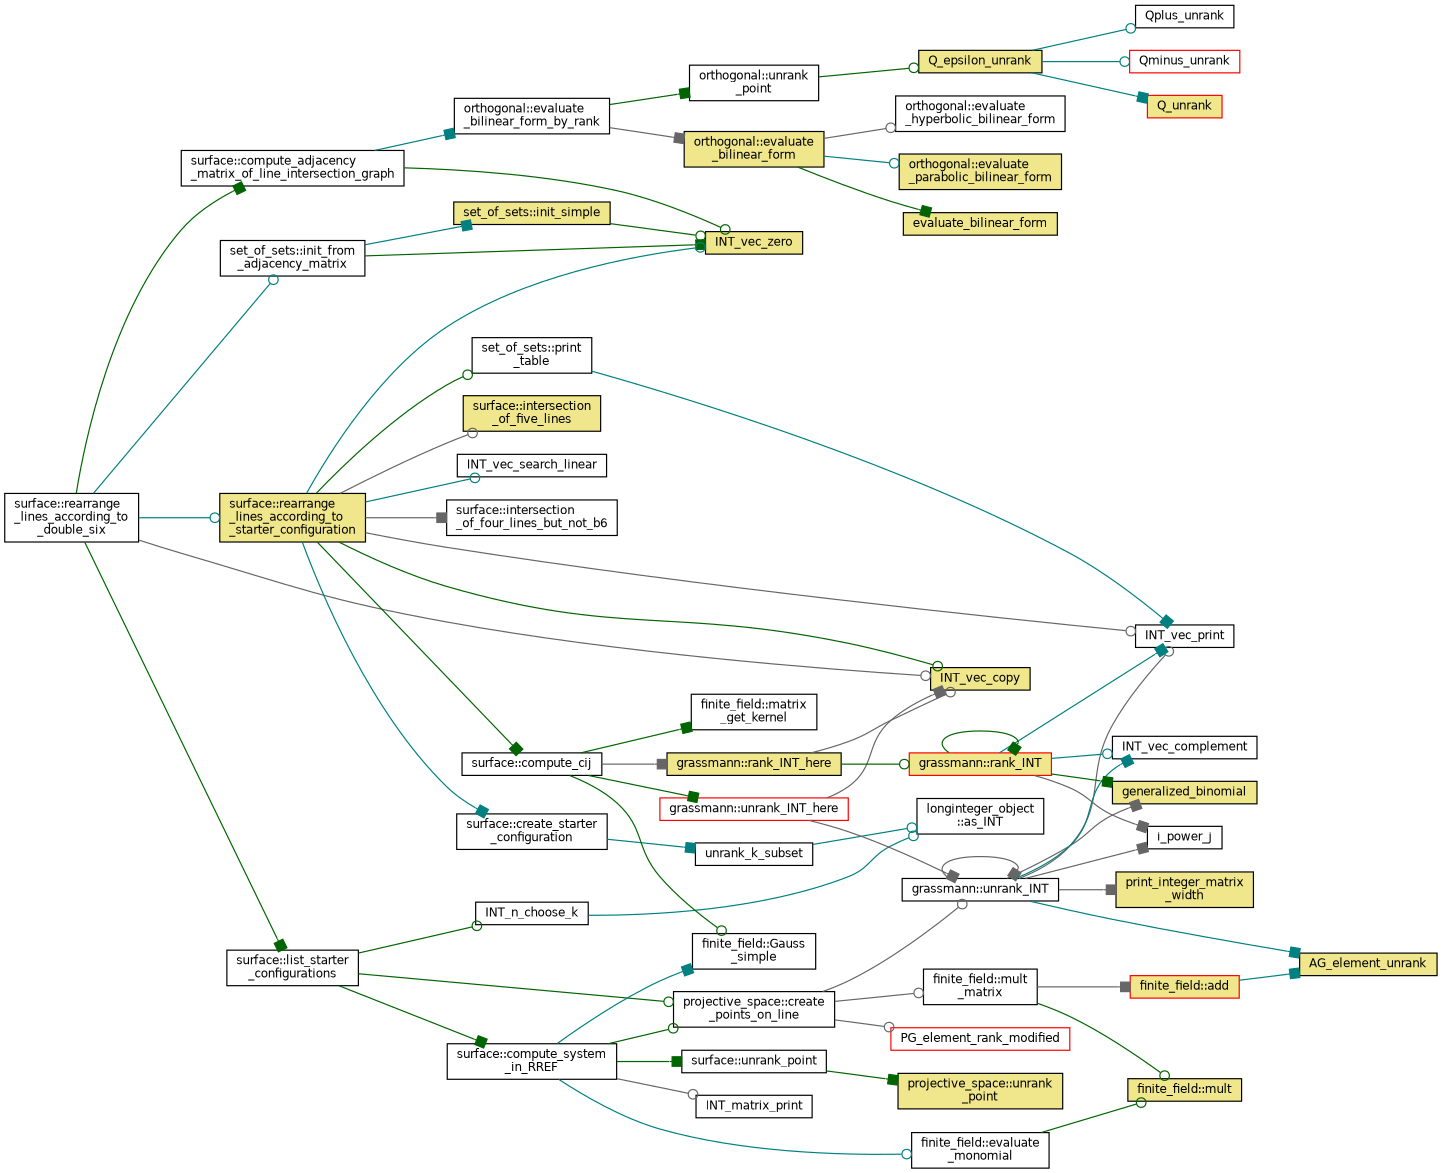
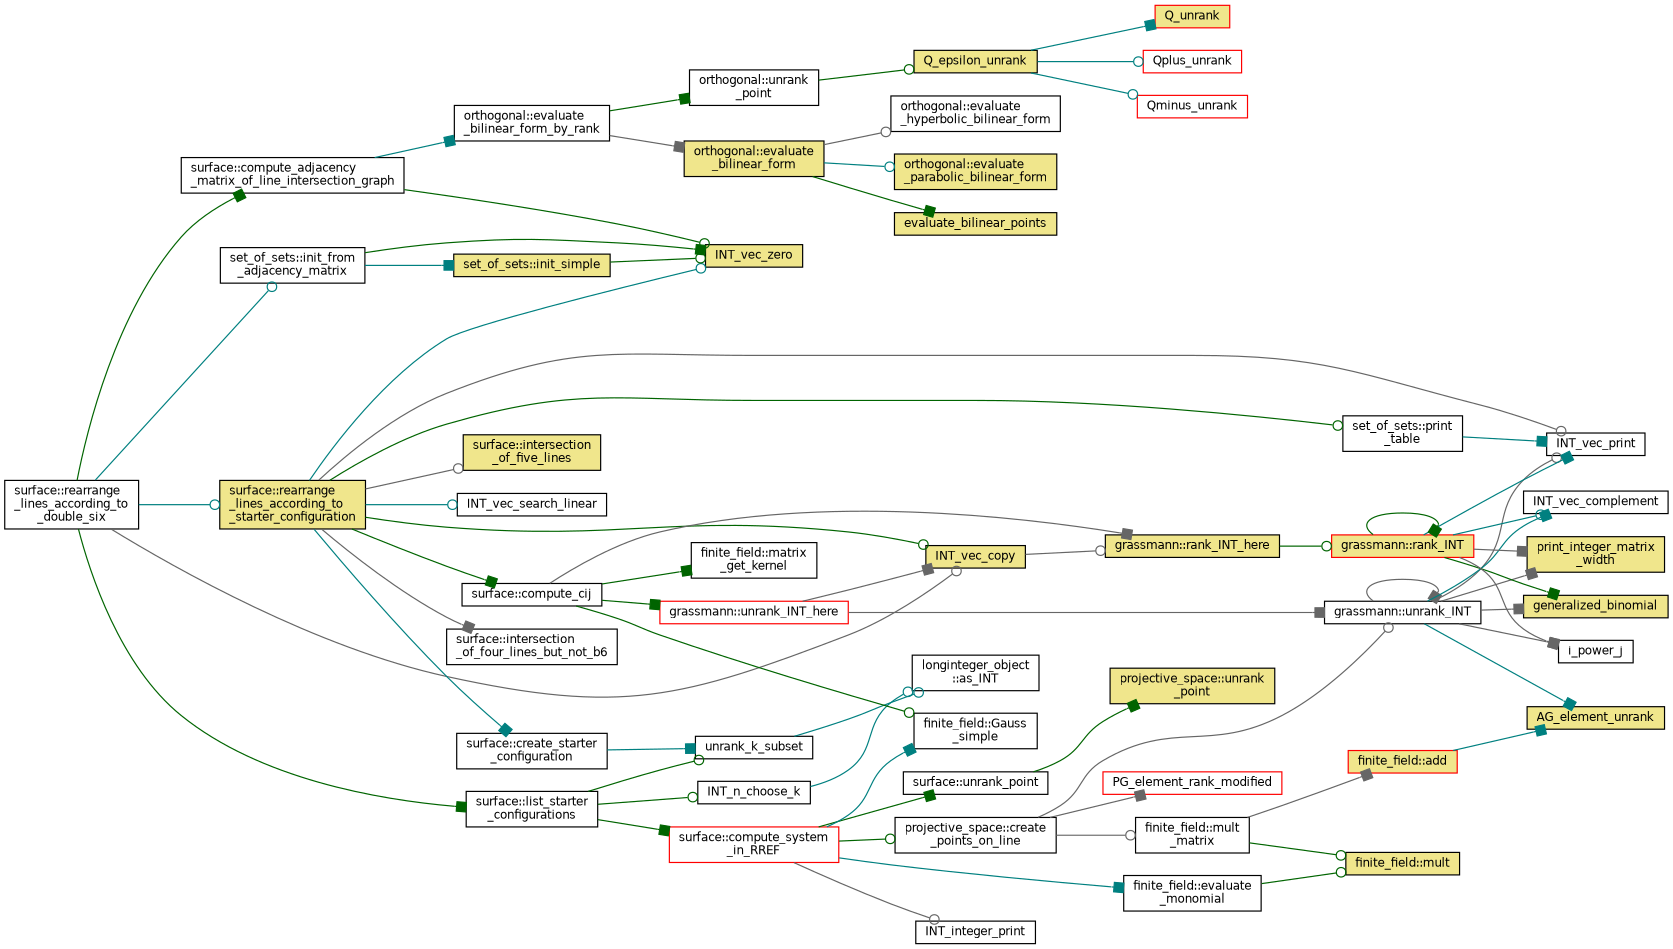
node "Qplus_unrank": color black -> red
node "evaluate_bilinear_form": label "evaluate_bilinear_form" -> "evaluate_bilinear_points"
edge "grassmann::rank_INT" -> "print_integer_matrix _width": added
edge "grassmann::rank_INT_here" -> "INT_vec_copy": reversed
edge "surface::list_starter _configurations" -> "projective_space::create _points_on_line": now "surface::list_starter _configurations" -> "unrank_k_subset"
edge "projective_space::create _points_on_line" -> "PG_element_rank_modified": arrowhead odot -> box
node "surface::compute_system _in_RREF": color black -> red
node "INT_matrix_print": label "INT_matrix_print" -> "INT_integer_print"
edge "surface::compute_system _in_RREF" -> "finite_field::evaluate _monomial": arrowhead odot -> box
